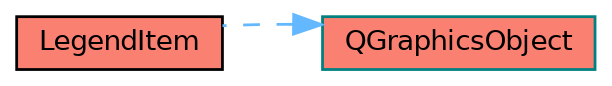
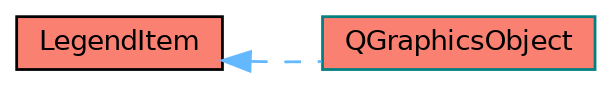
edge "LegendItem" -> "QGraphicsObject": reversed
